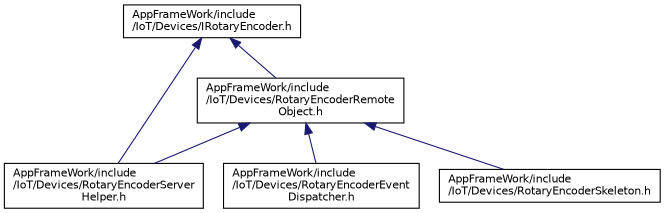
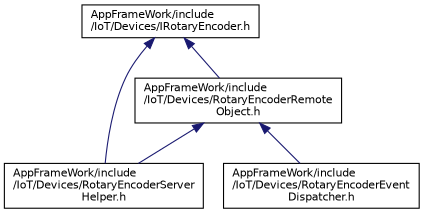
node "AppFrameWork/include /IoT/Devices/RotaryEncoderSkeleton.h": removed
